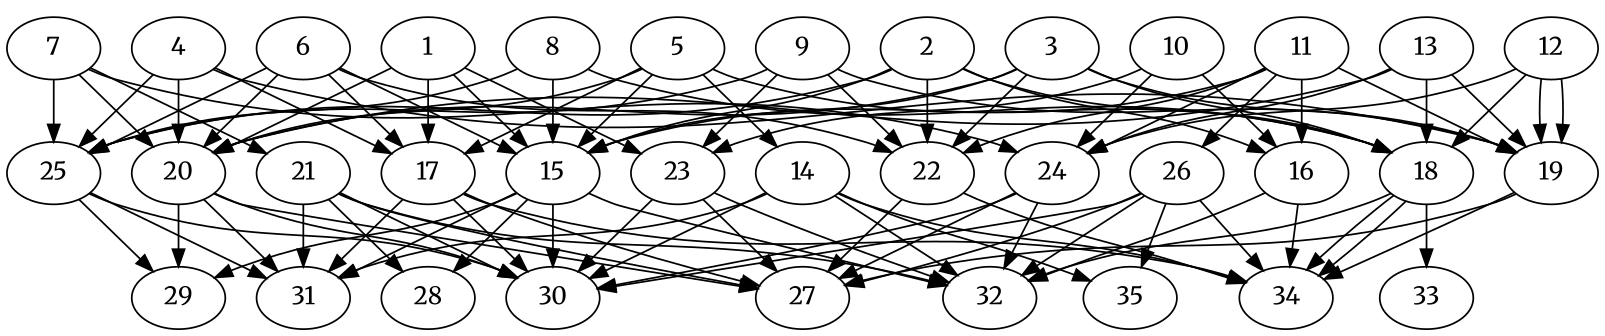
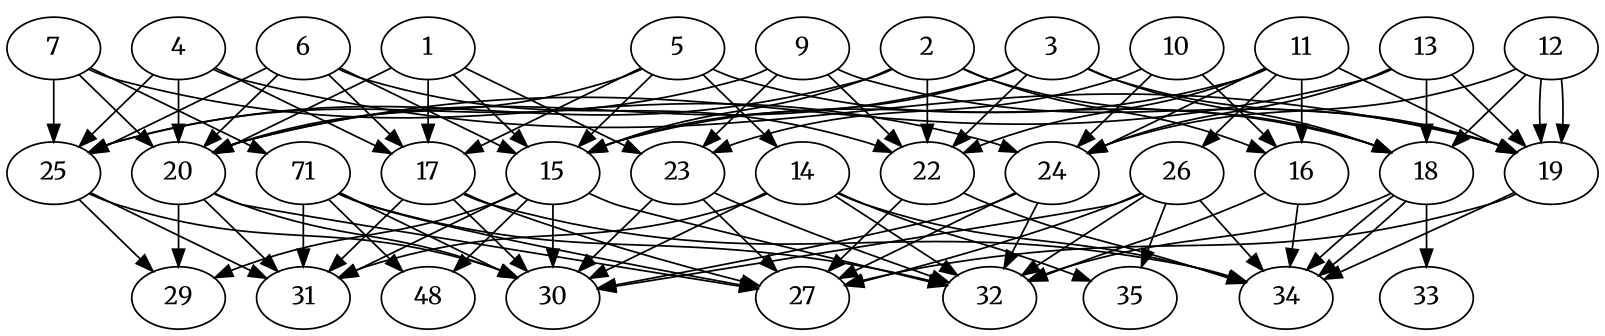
node "8": removed
node "21": label "21" -> "71"
node "28": label "28" -> "48"
